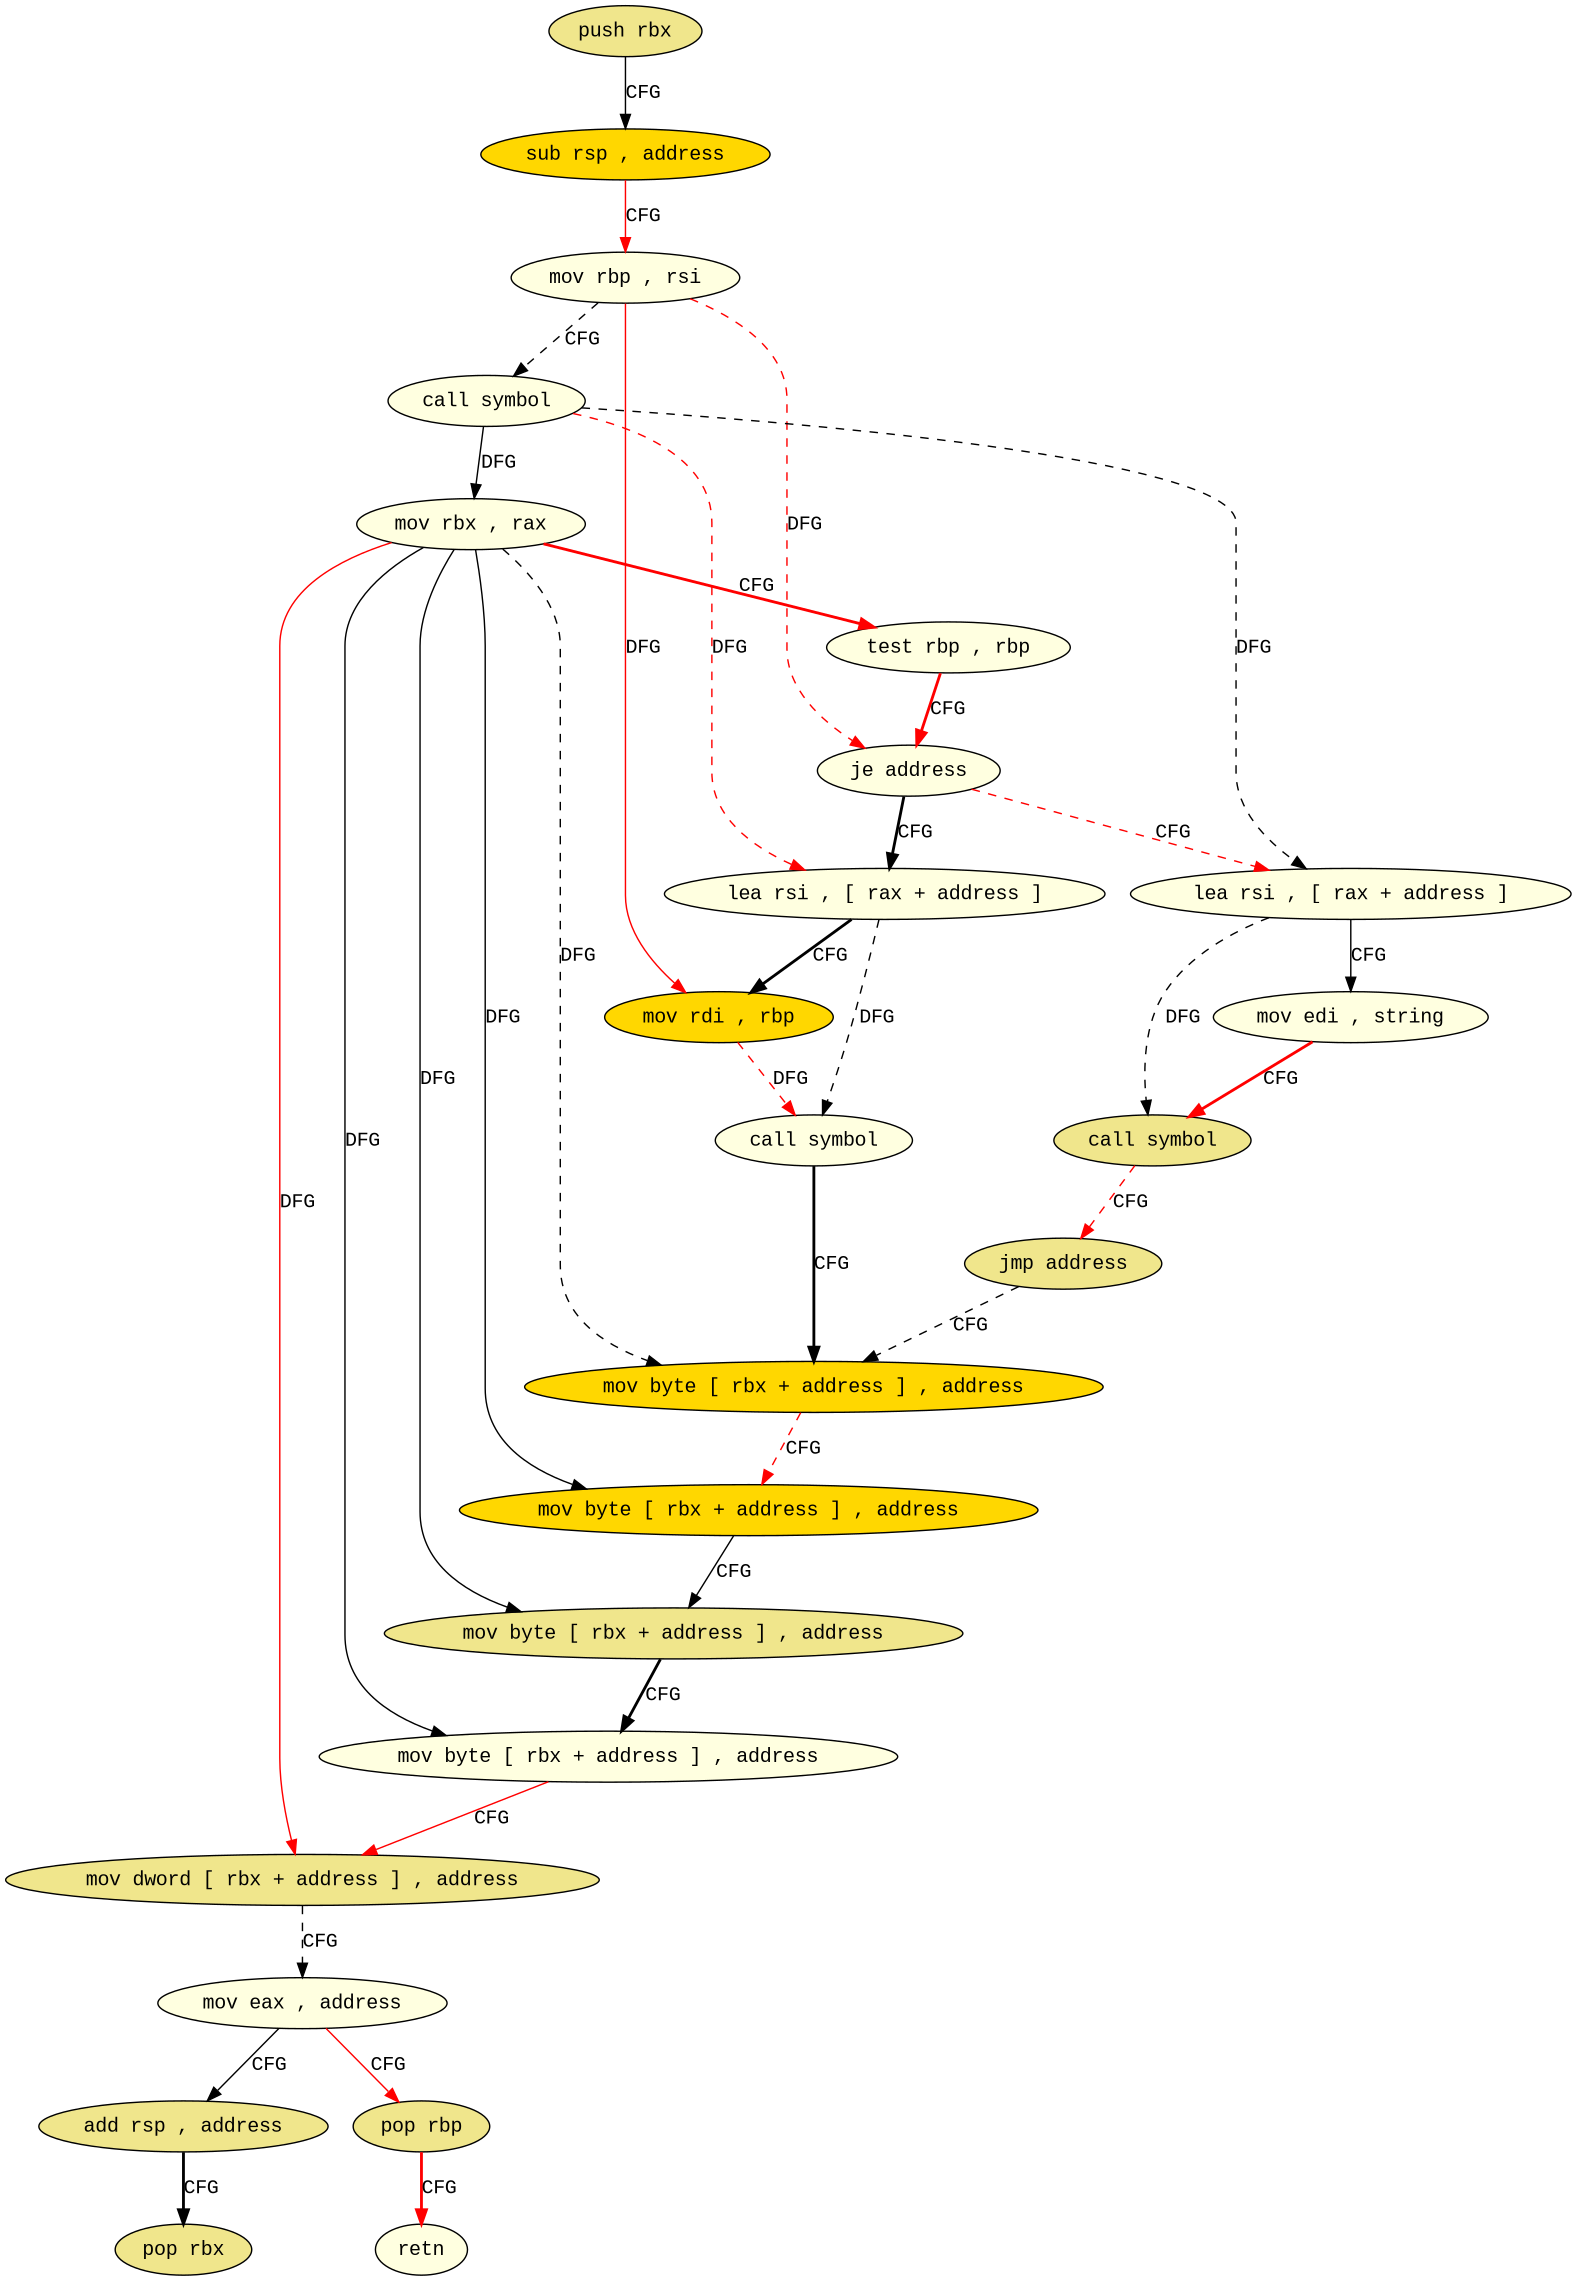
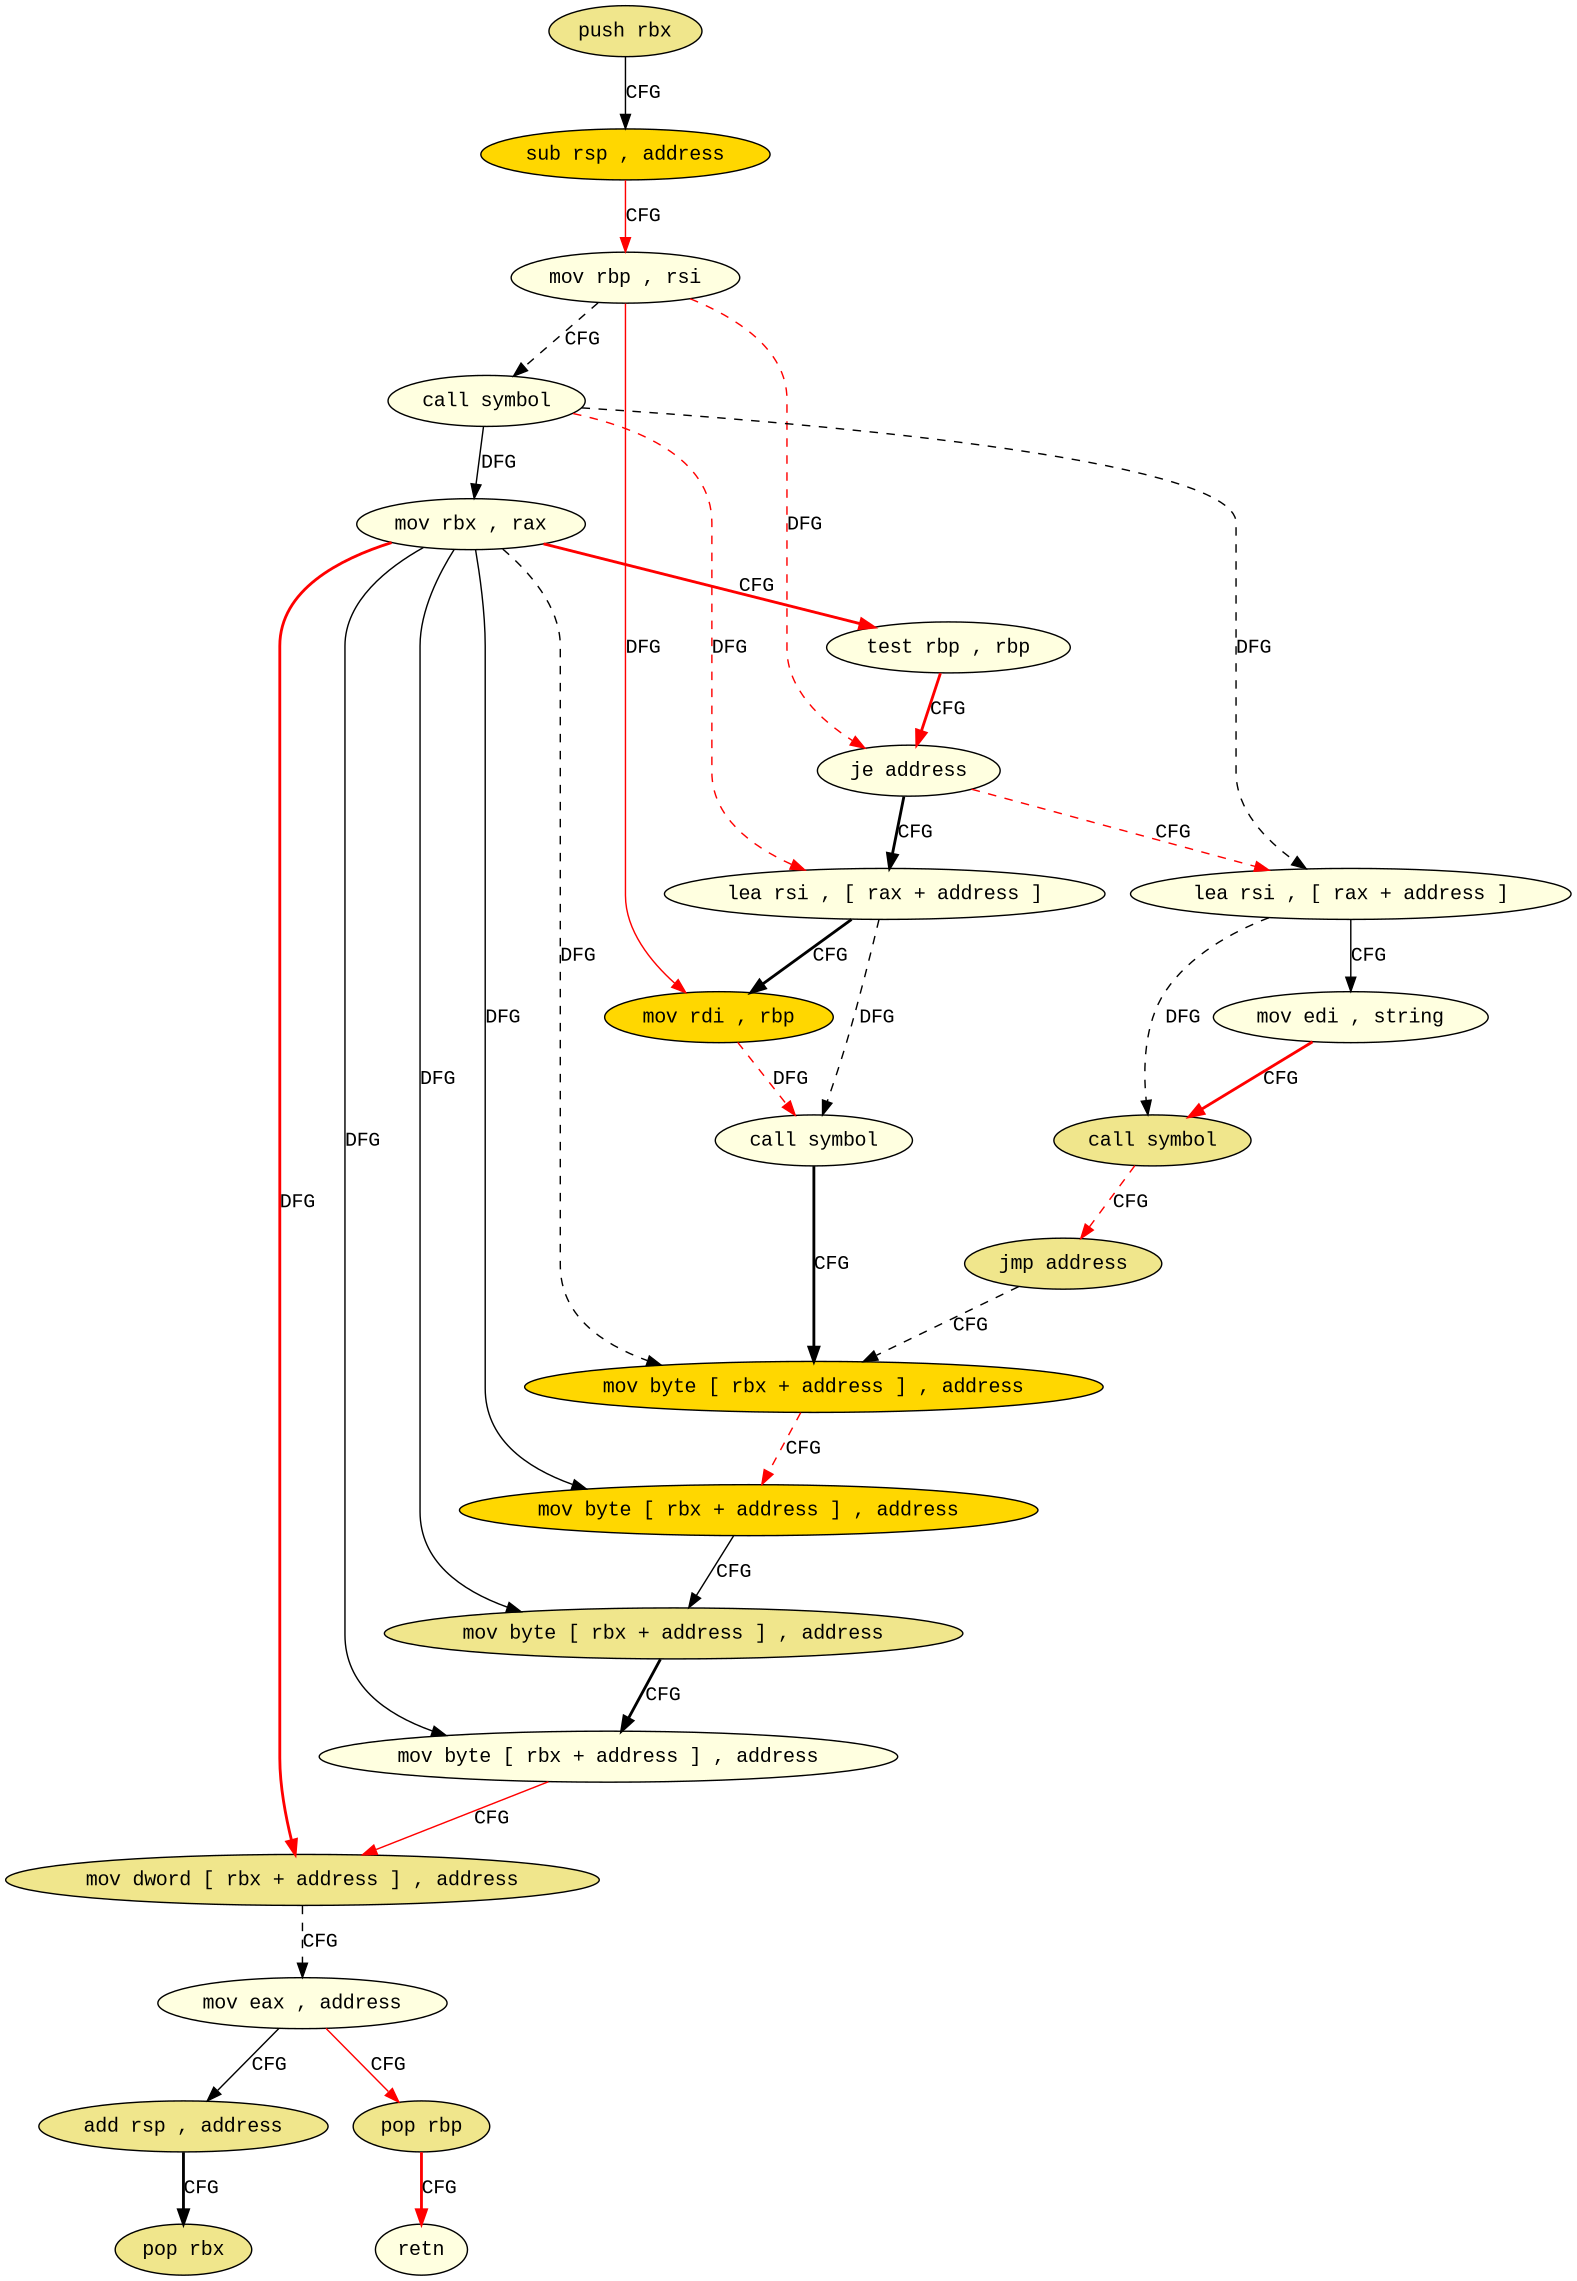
edge "mov rbx , rax" -> "mov dword [ rbx + address ] , address": style solid -> bold
